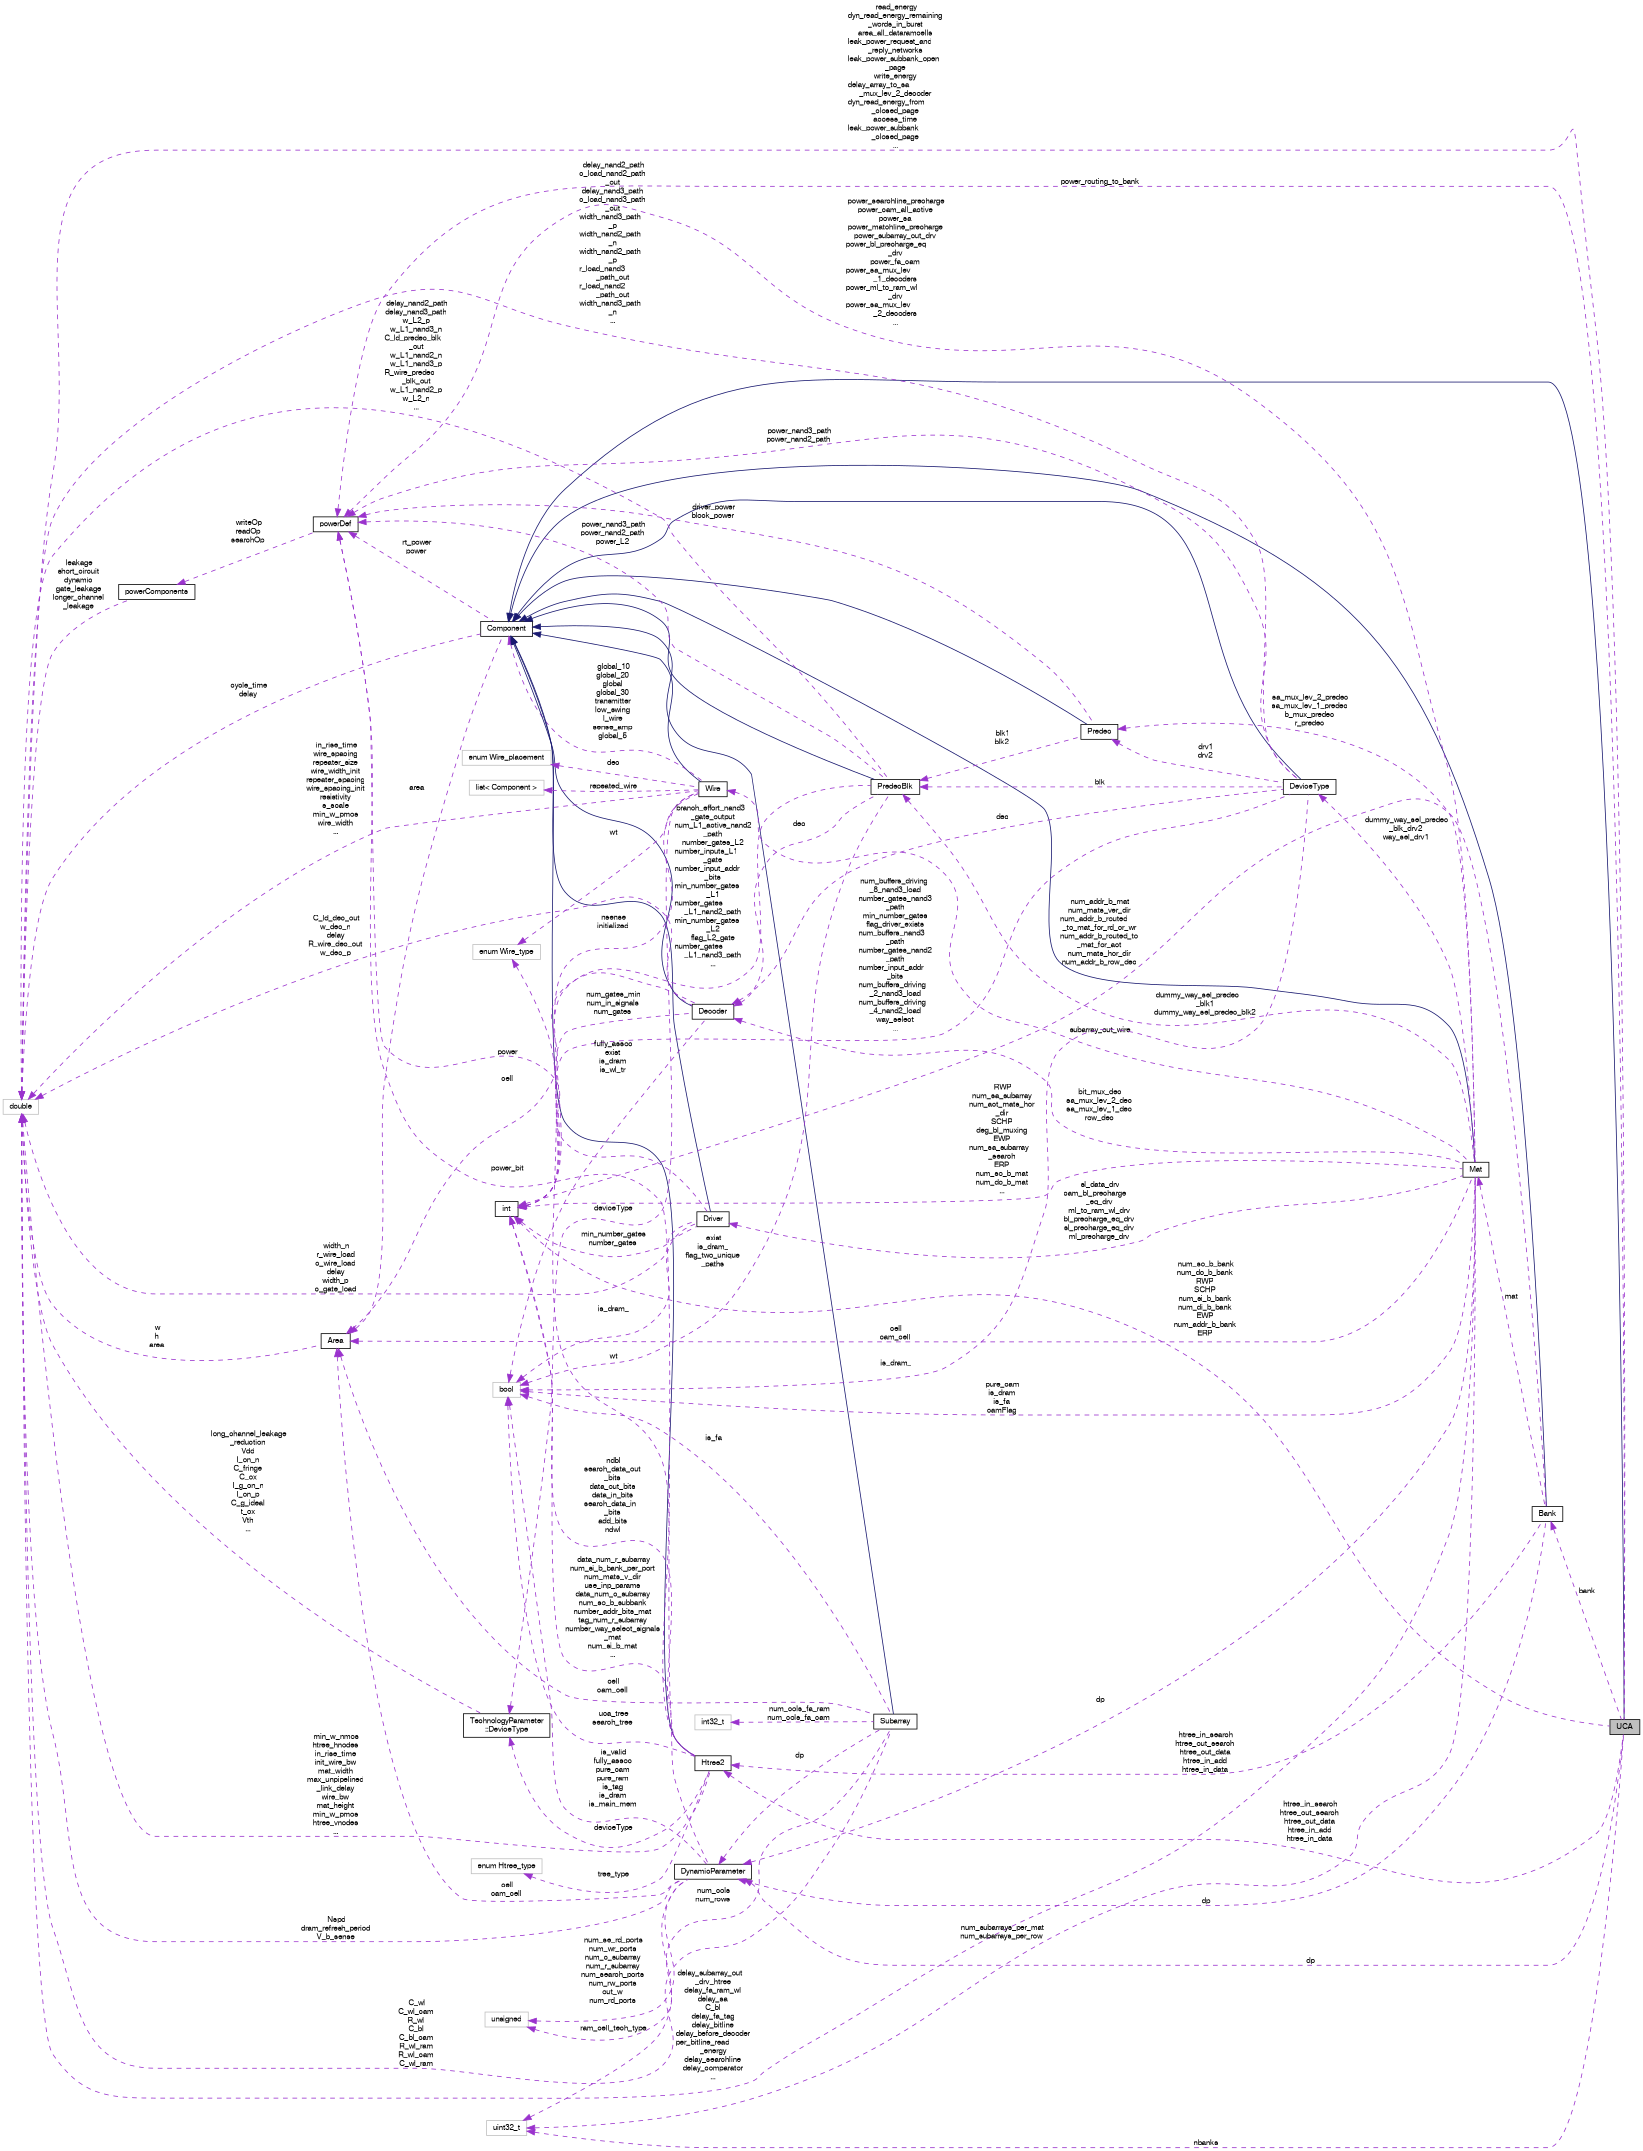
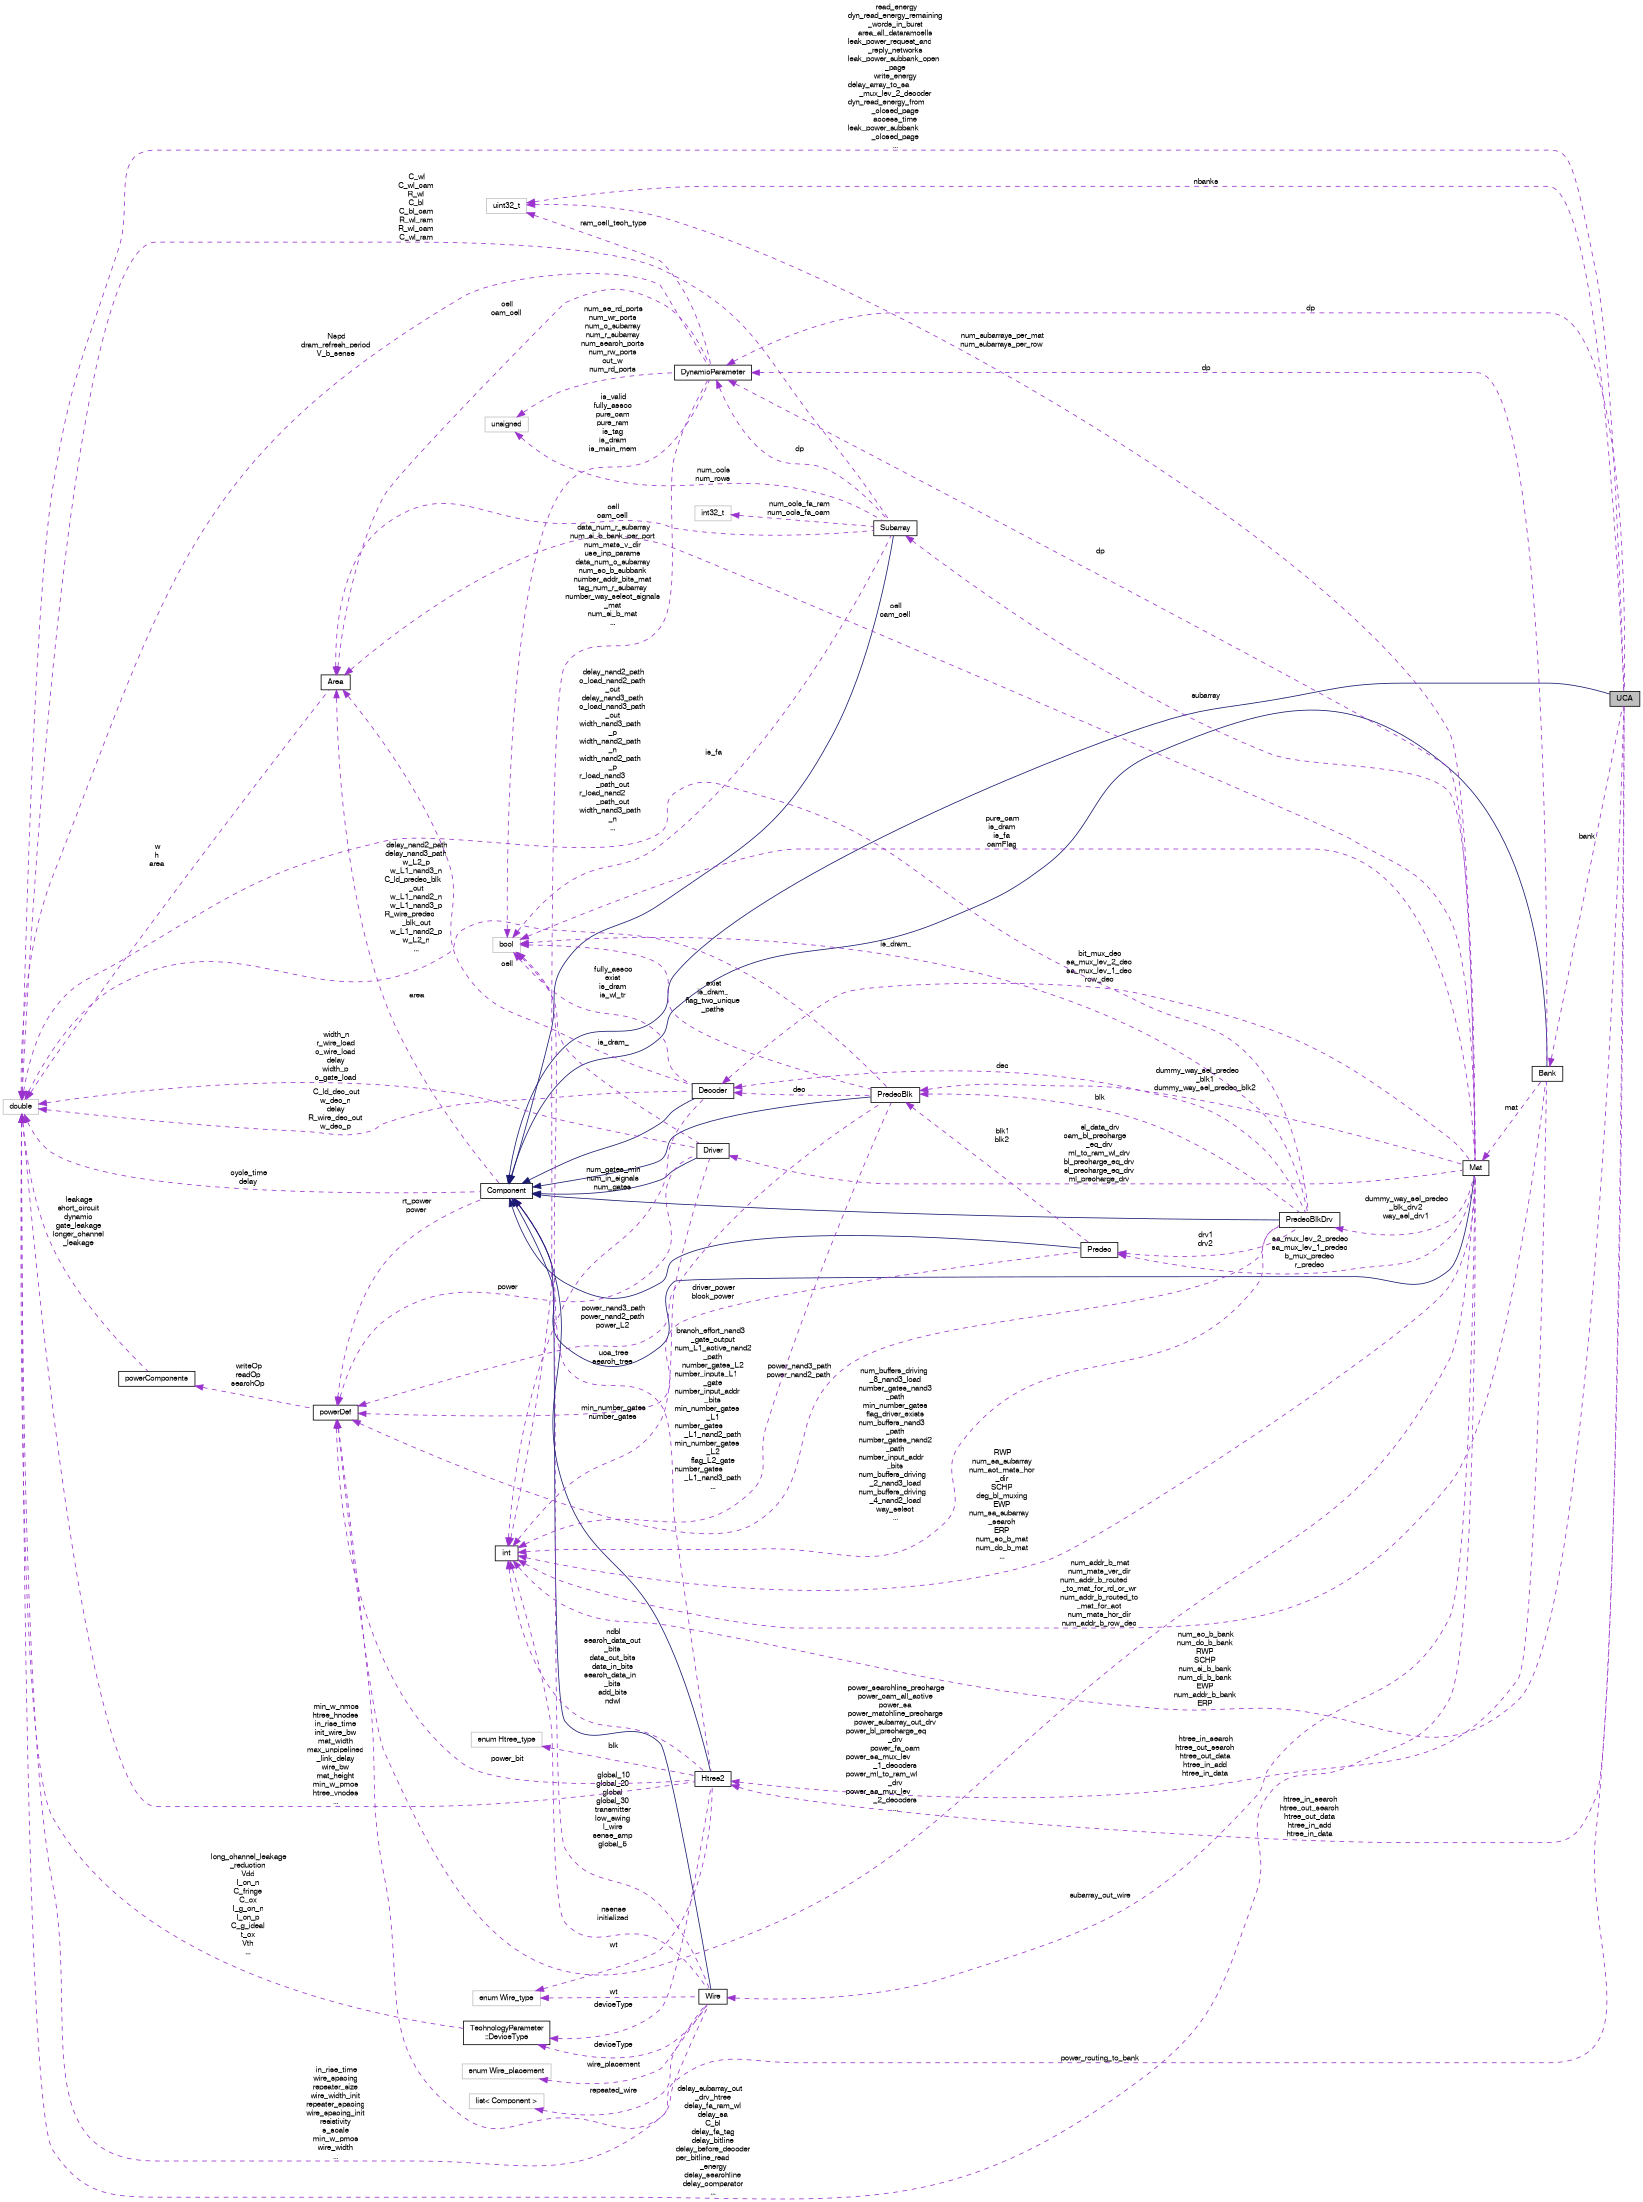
edge "Wire" -> "enum Wire_placement": label " dec" -> " wire_placement"
edge "Mat" -> "Subarray": added, label "subarray"
node "DeviceType": label "DeviceType" -> "PredecBlkDrv"
edge "Htree2" -> "enum Htree_type": label " tree_type" -> " blk"
